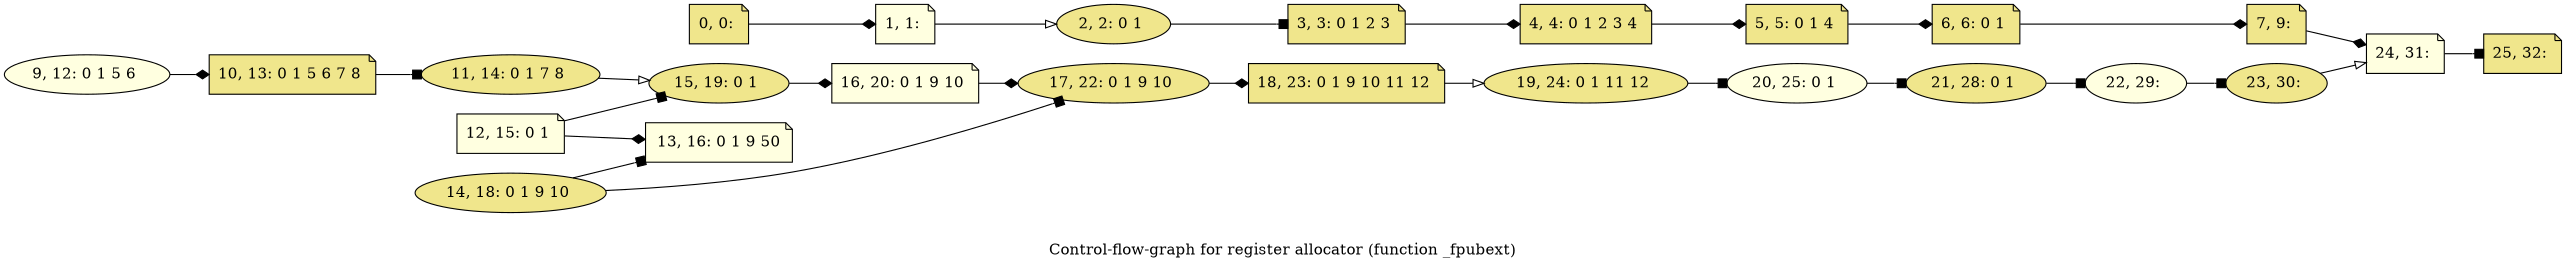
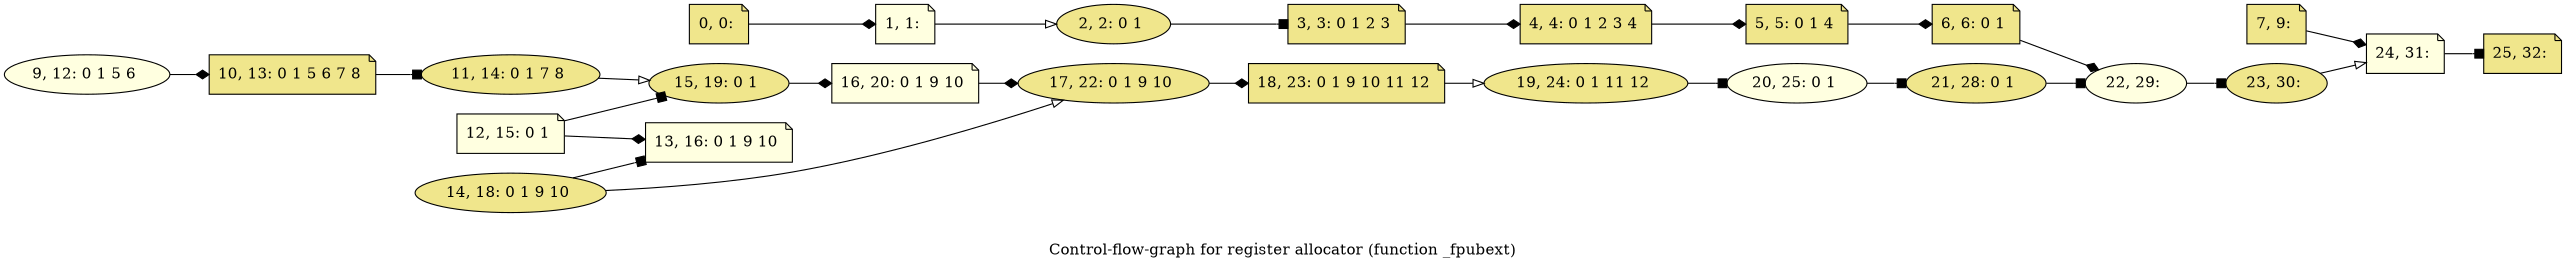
edge "6, 6: 0 1" -> "7, 9:": now "6, 6: 0 1" -> "22, 29:"
node "13, 16: 0 1 9 50": label "13, 16: 0 1 9 50" -> "13, 16: 0 1 9 10"
edge "14, 18: 0 1 9 10" -> "17, 22: 0 1 9 10": arrowhead box -> onormal
